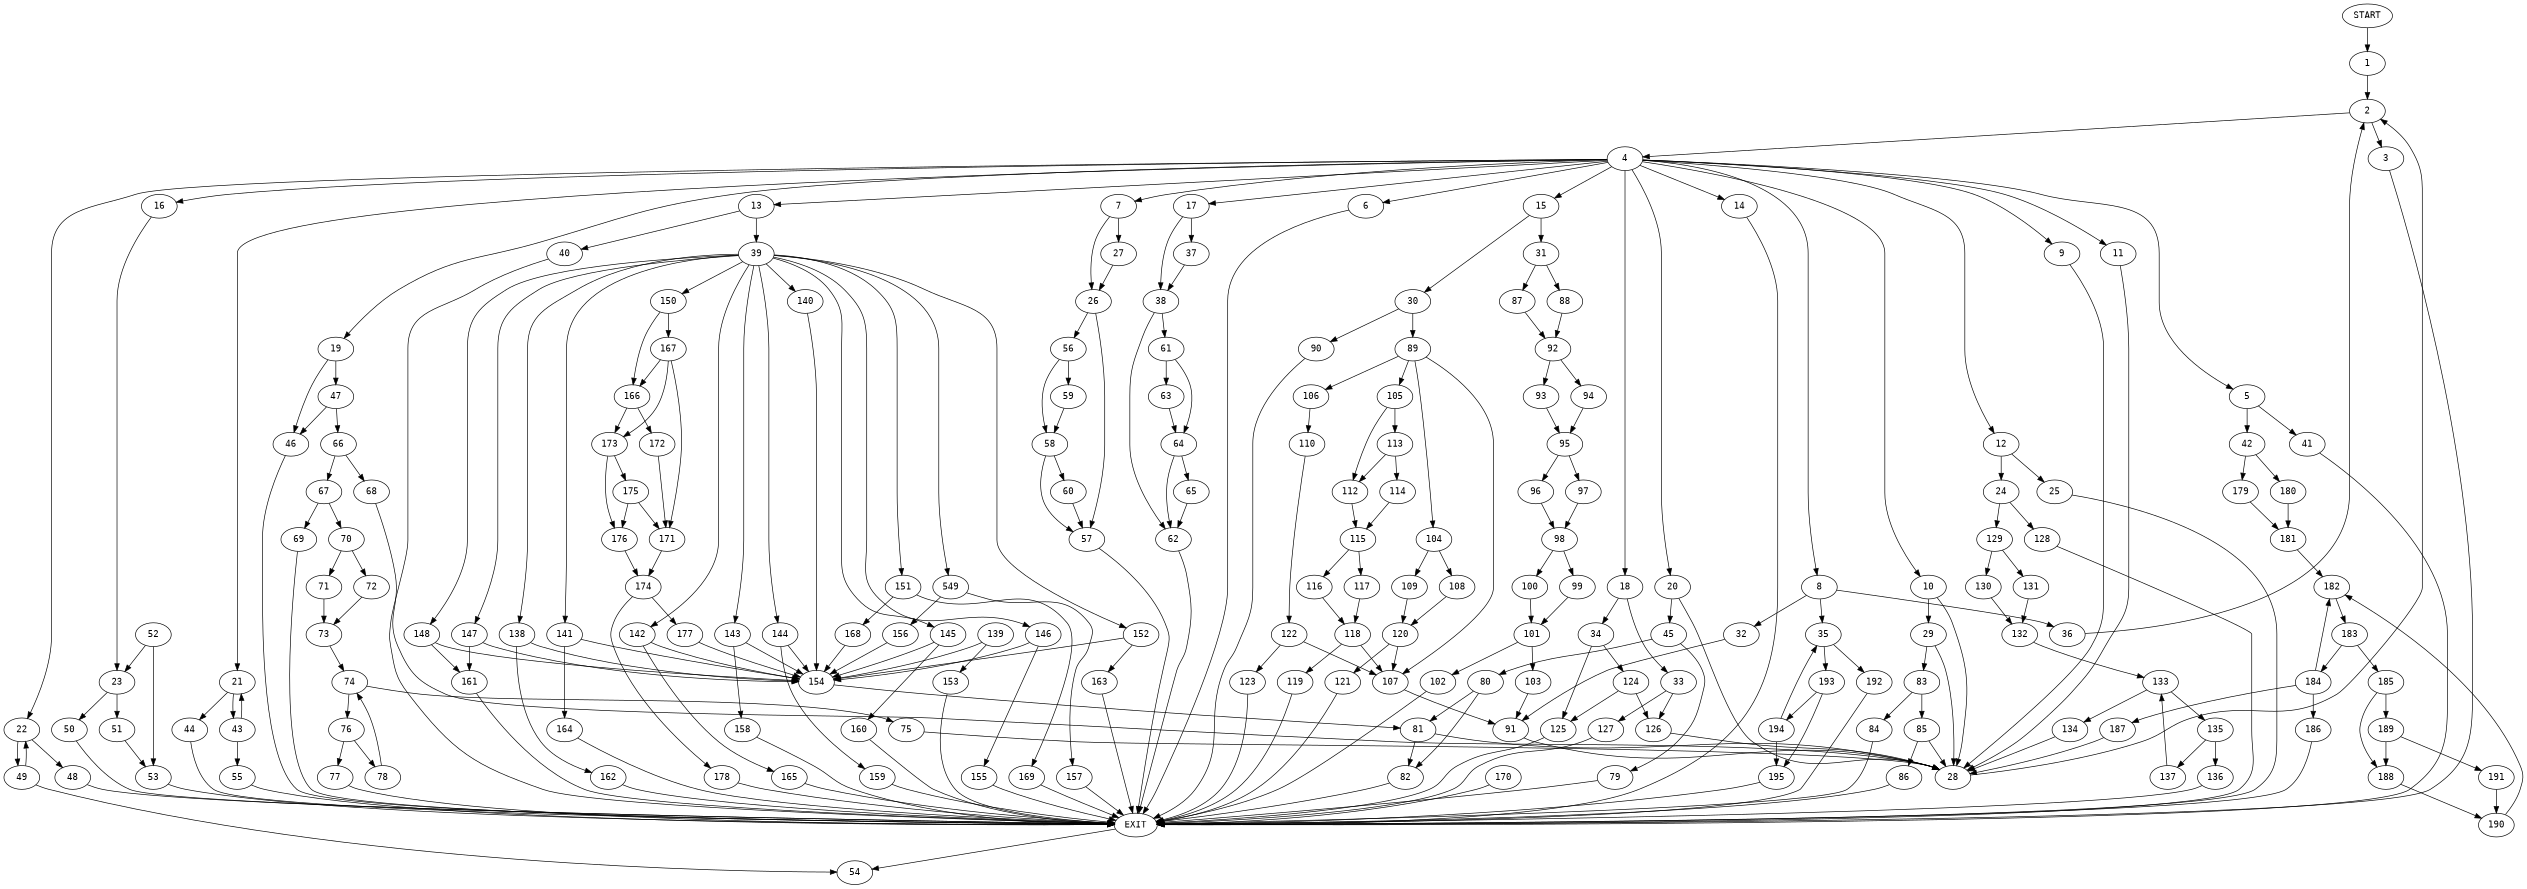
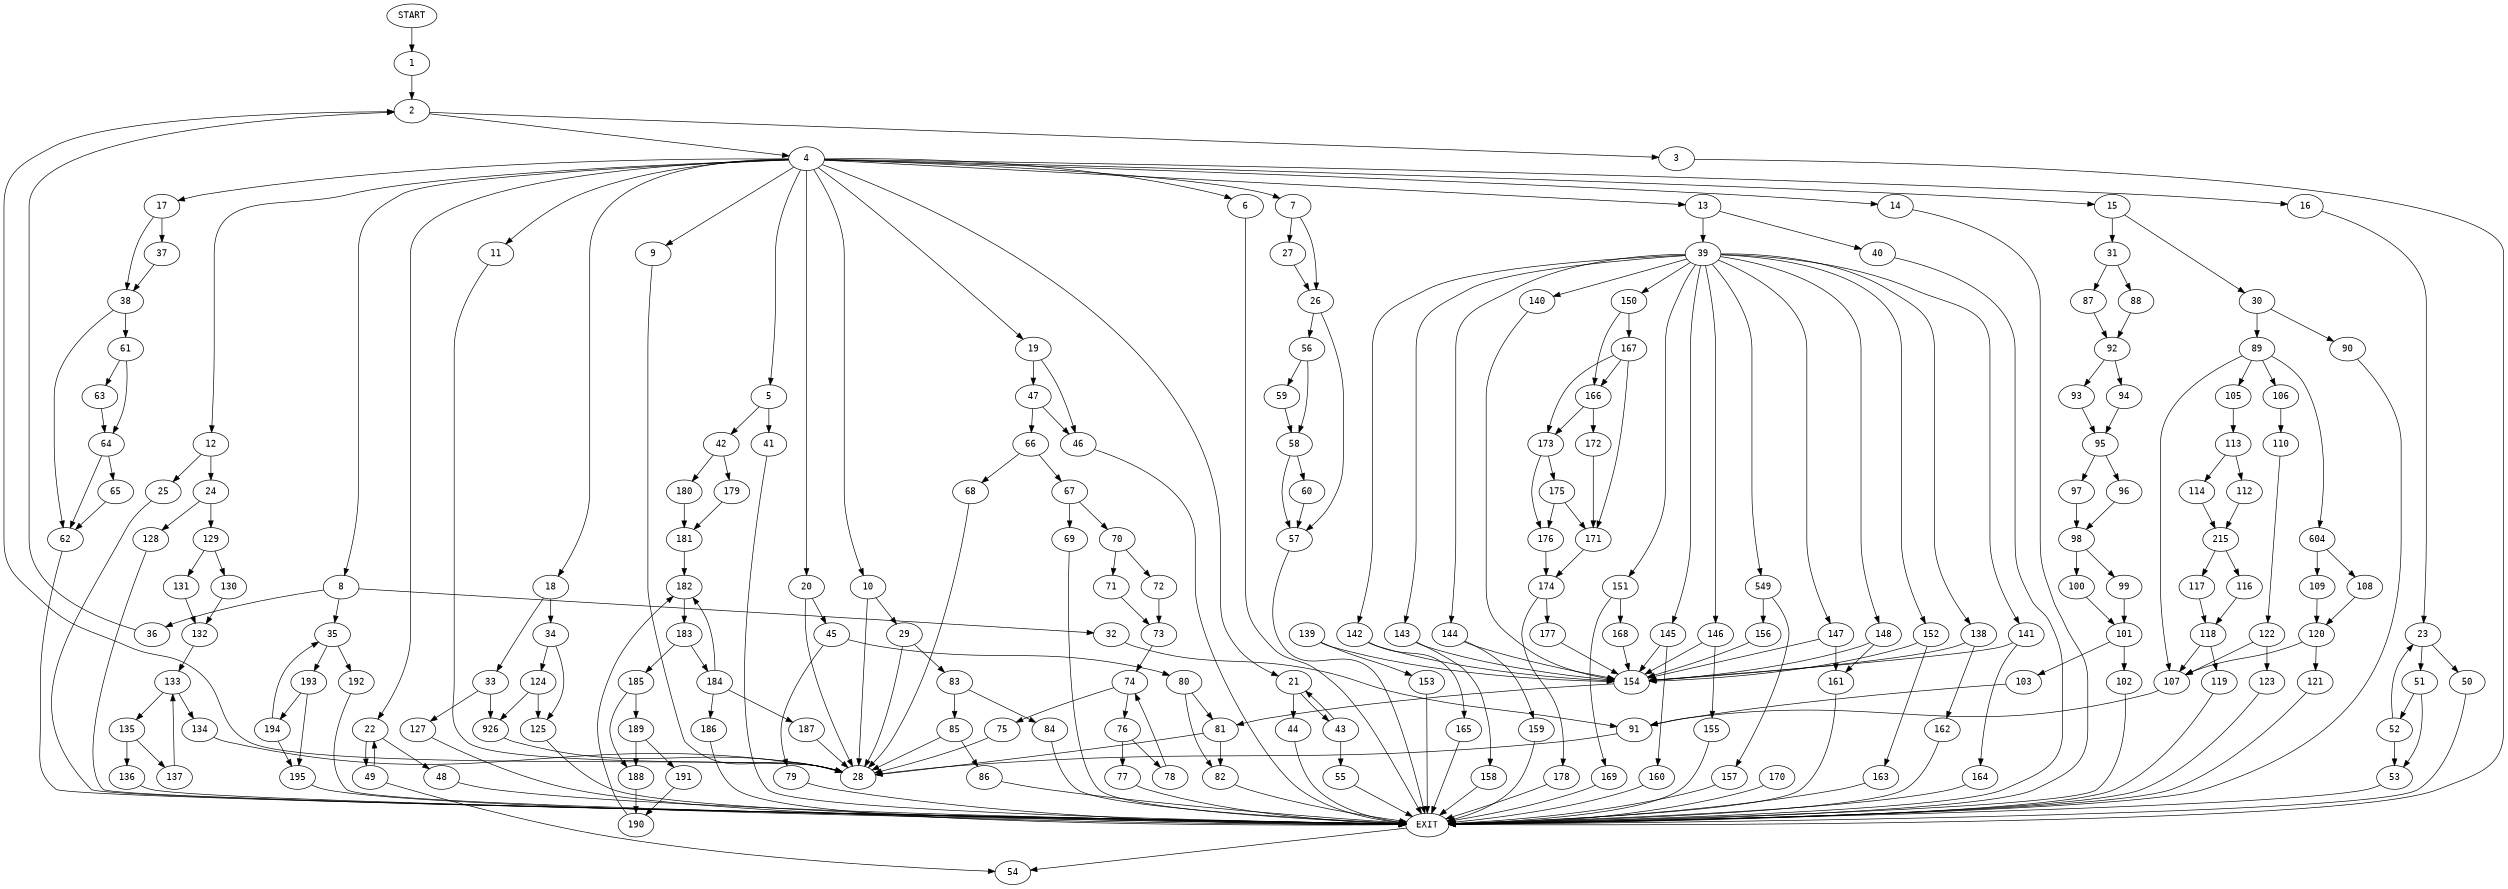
edge "105" -> "112": removed
node "115": label "115" -> "215"
node "104": label "104" -> "604"
edge "51" -> "52": added
node "126": label "126" -> "926"
